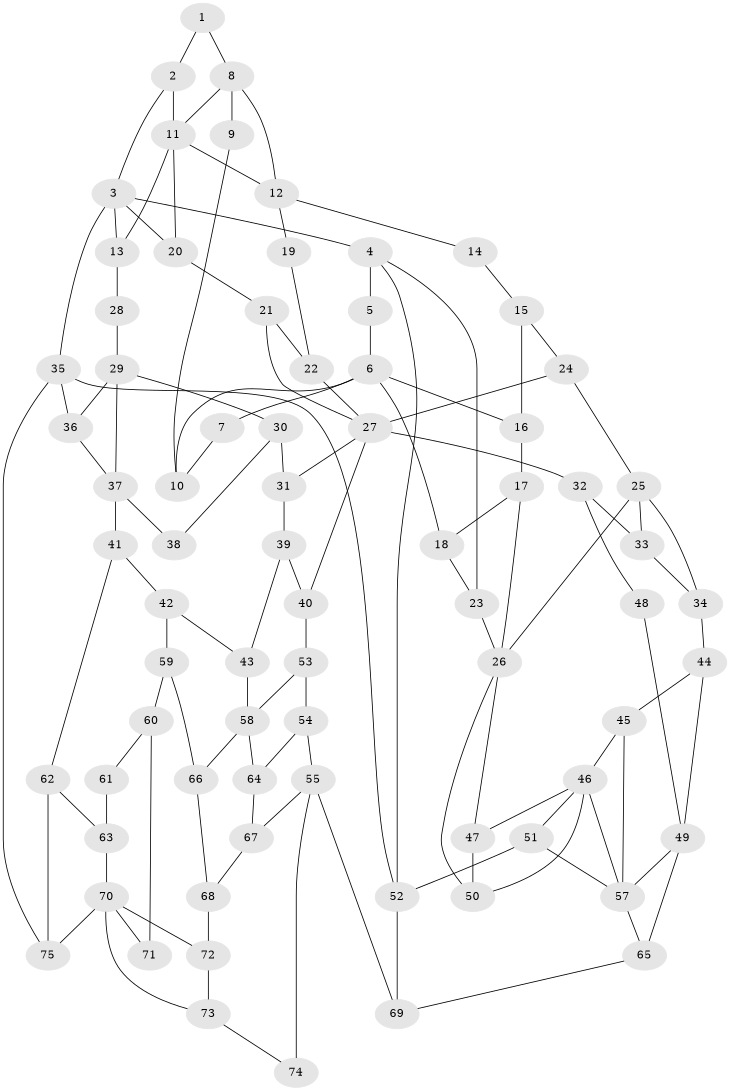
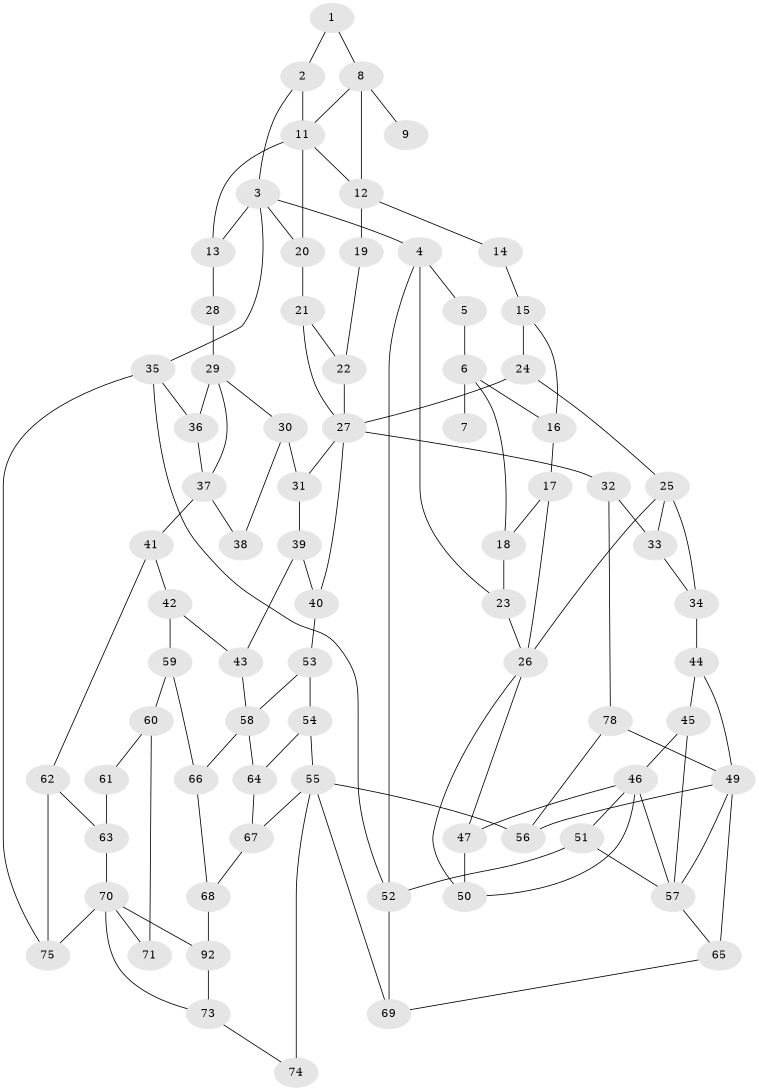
node "10": removed
node "48": label "48" -> "78"
node "56": added
node "72": label "72" -> "92"
